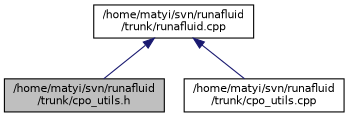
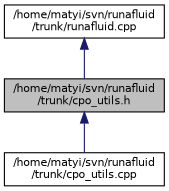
edge "/home/matyi/svn/runafluid /trunk/cpo_utils.cpp" -> "/home/matyi/svn/runafluid /trunk/runafluid.cpp": now "/home/matyi/svn/runafluid /trunk/cpo_utils.cpp" -> "/home/matyi/svn/runafluid /trunk/cpo_utils.h"
